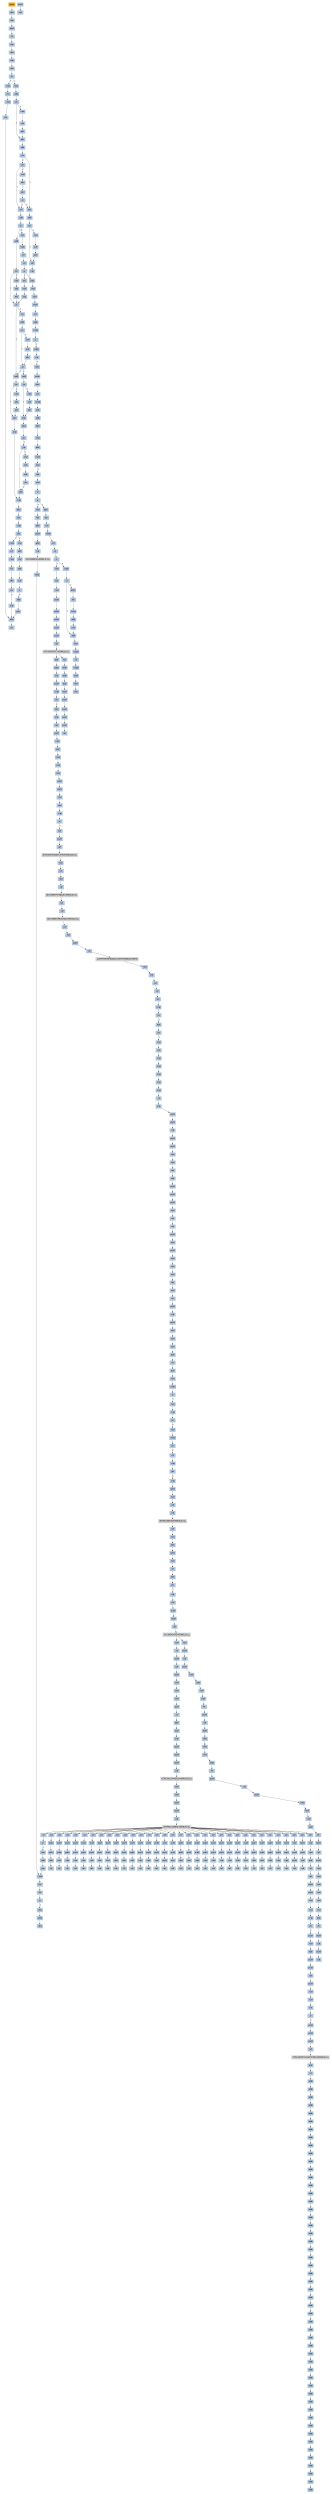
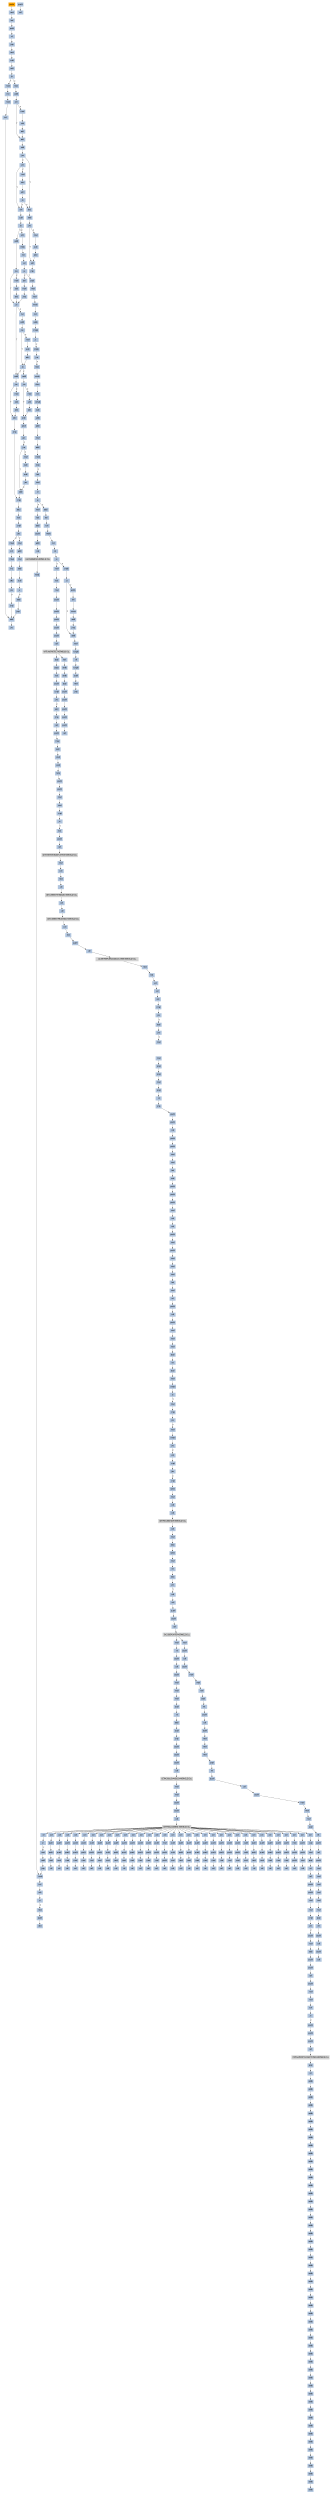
node "QUERYPERFORMANCECOUNTER-KERNEL32-KERNEL": label "QUERYPERFORMANCECOUNTER-KERNEL32-KERNEL" -> "QUERYPERFORMANCECOUNTER-KERNEL32-DLL"
node "notl": removed
